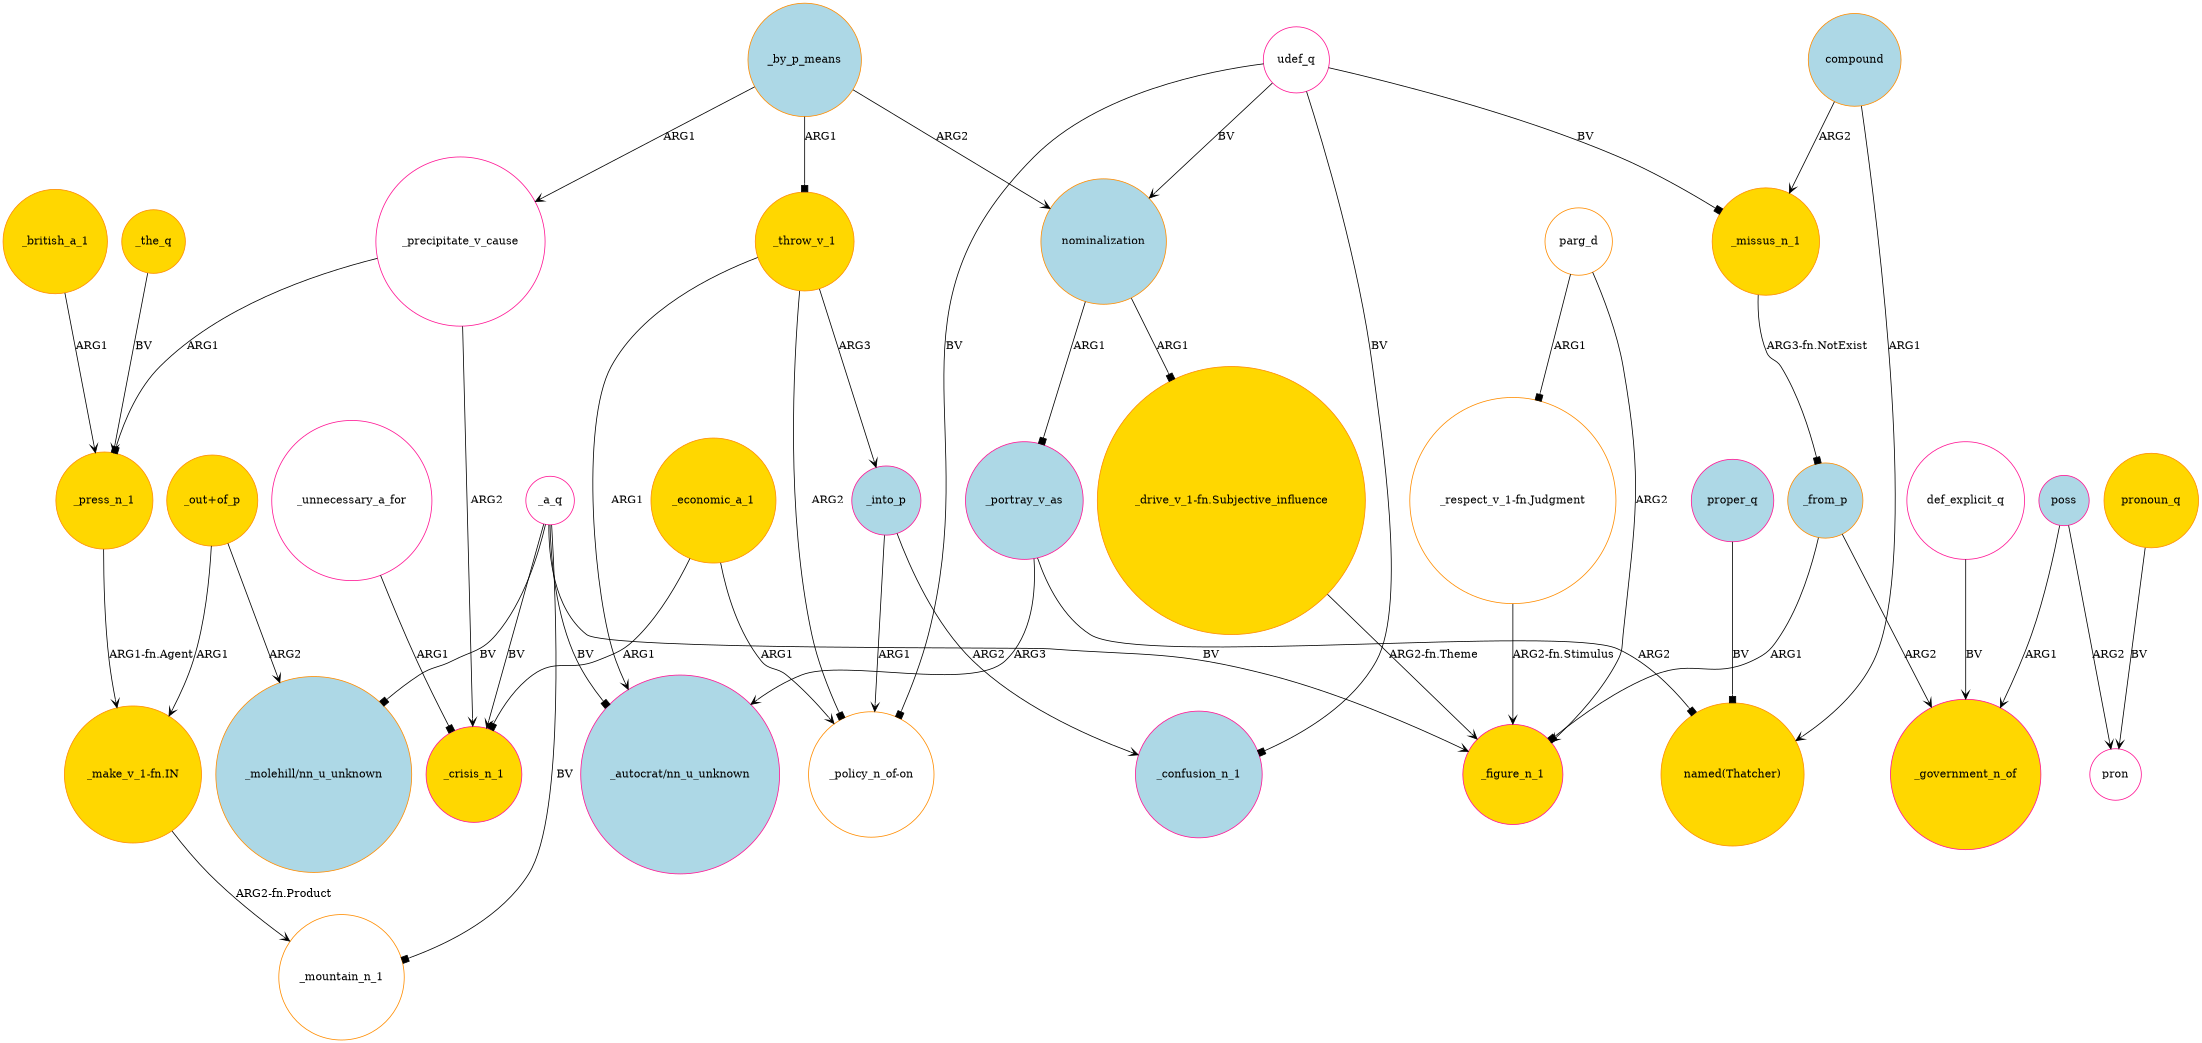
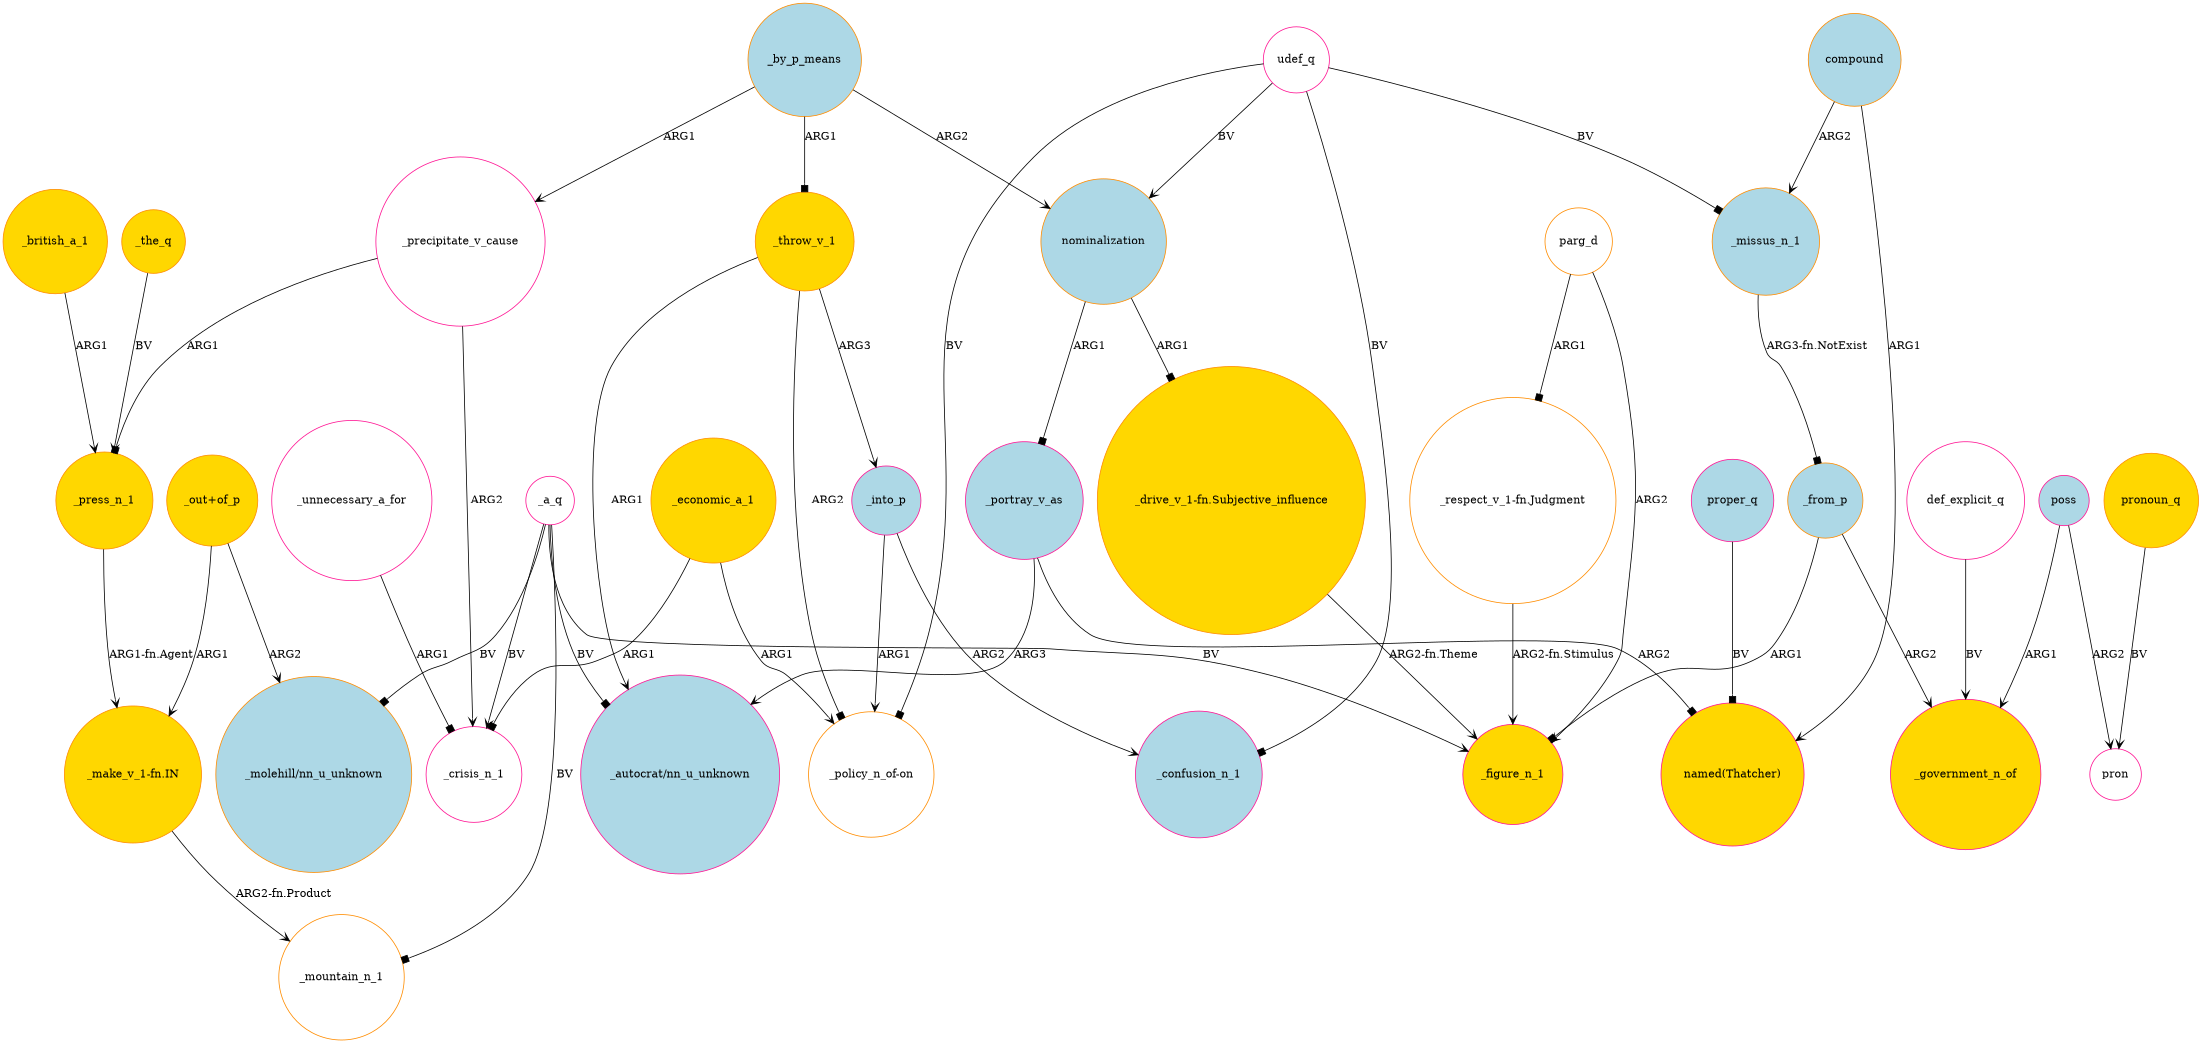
node "_missus_n_1": fillcolor gold -> lightblue
node "_crisis_n_1": fillcolor gold -> white
node "named(Thatcher)": color darkorange -> deeppink
